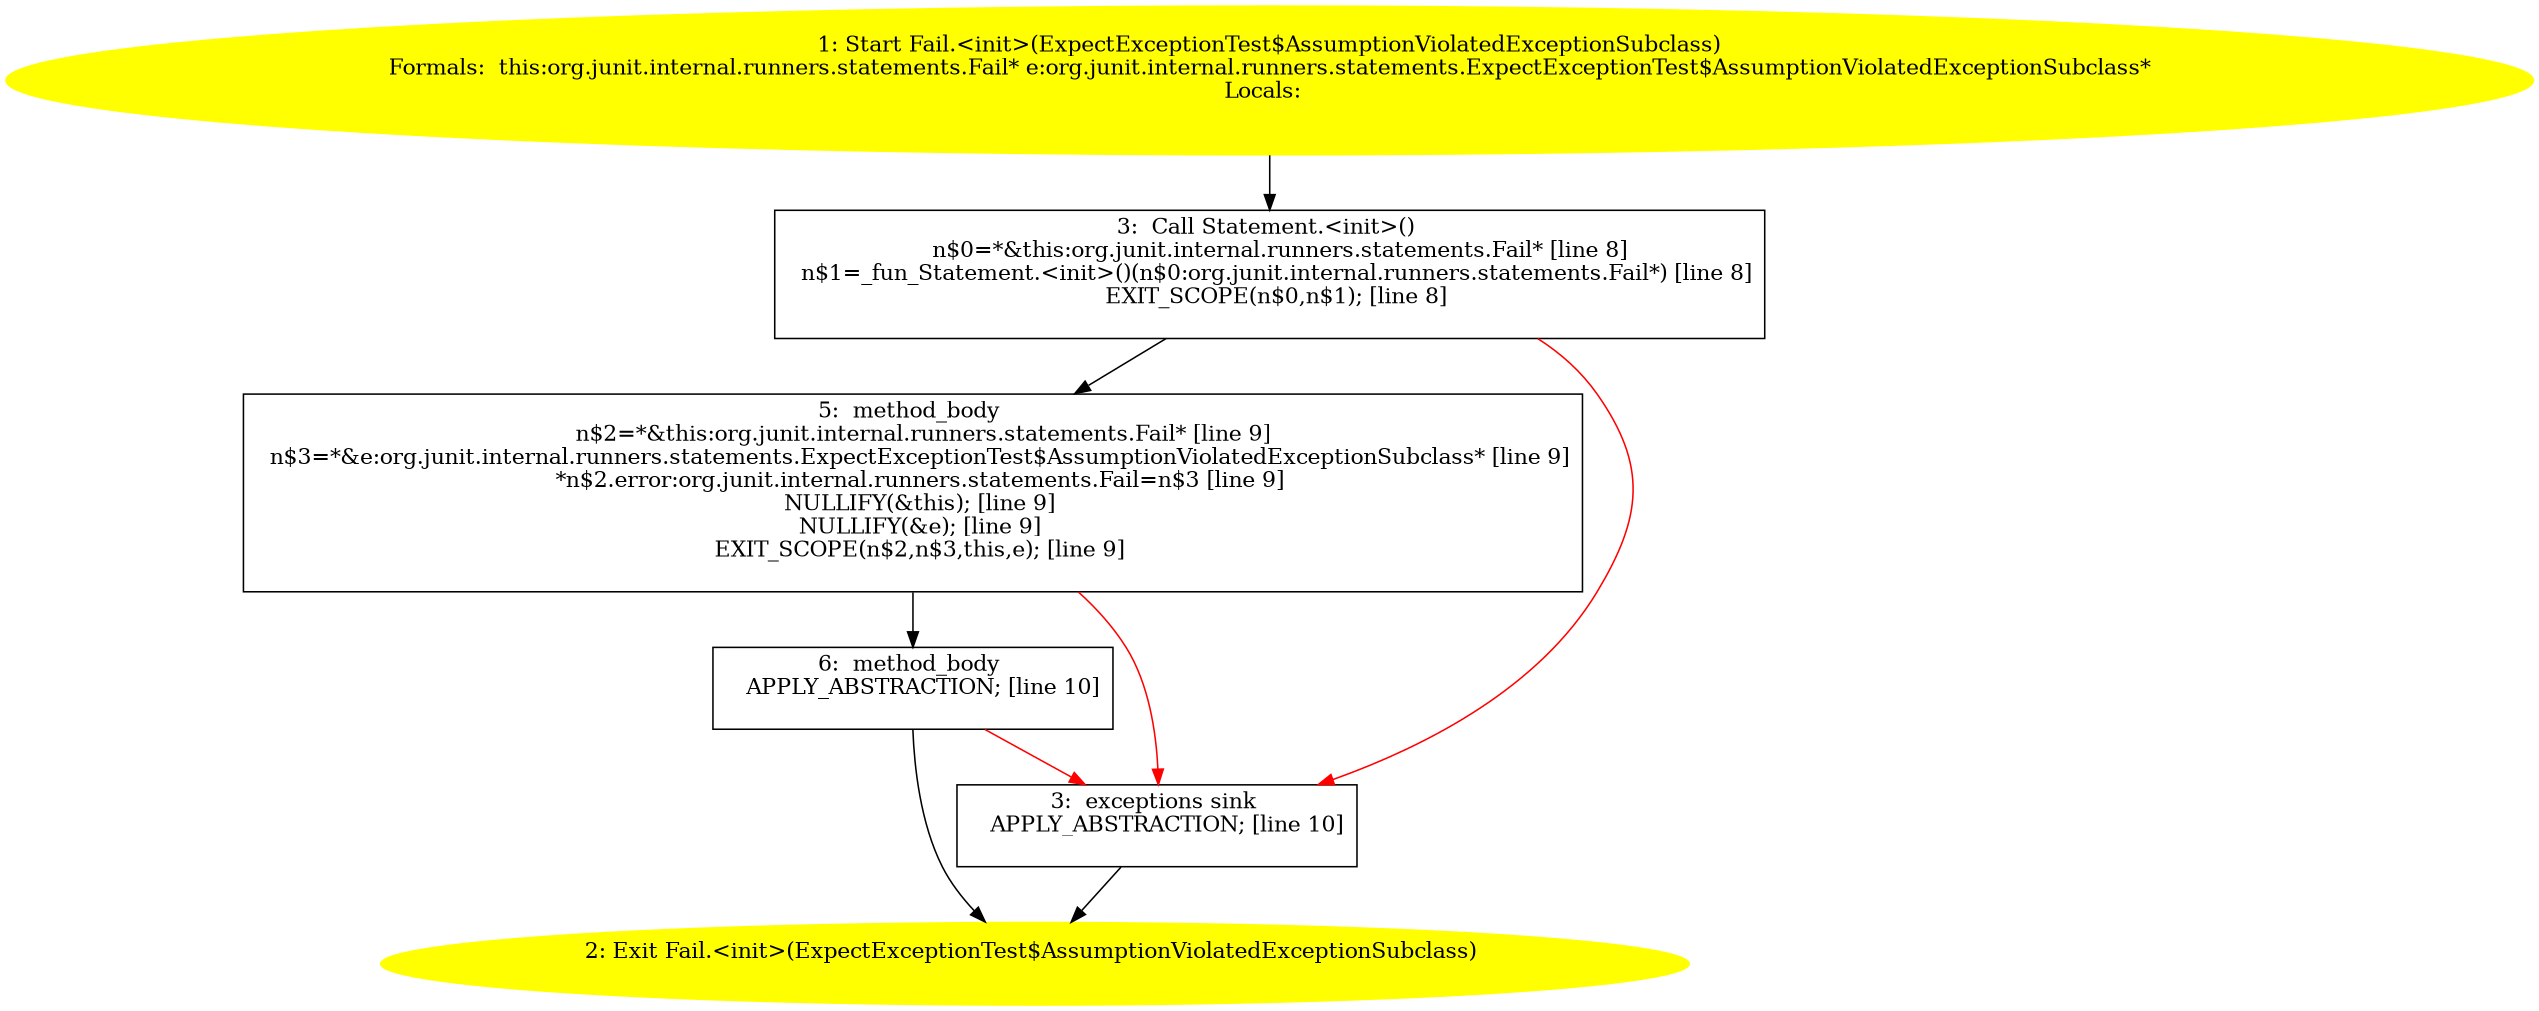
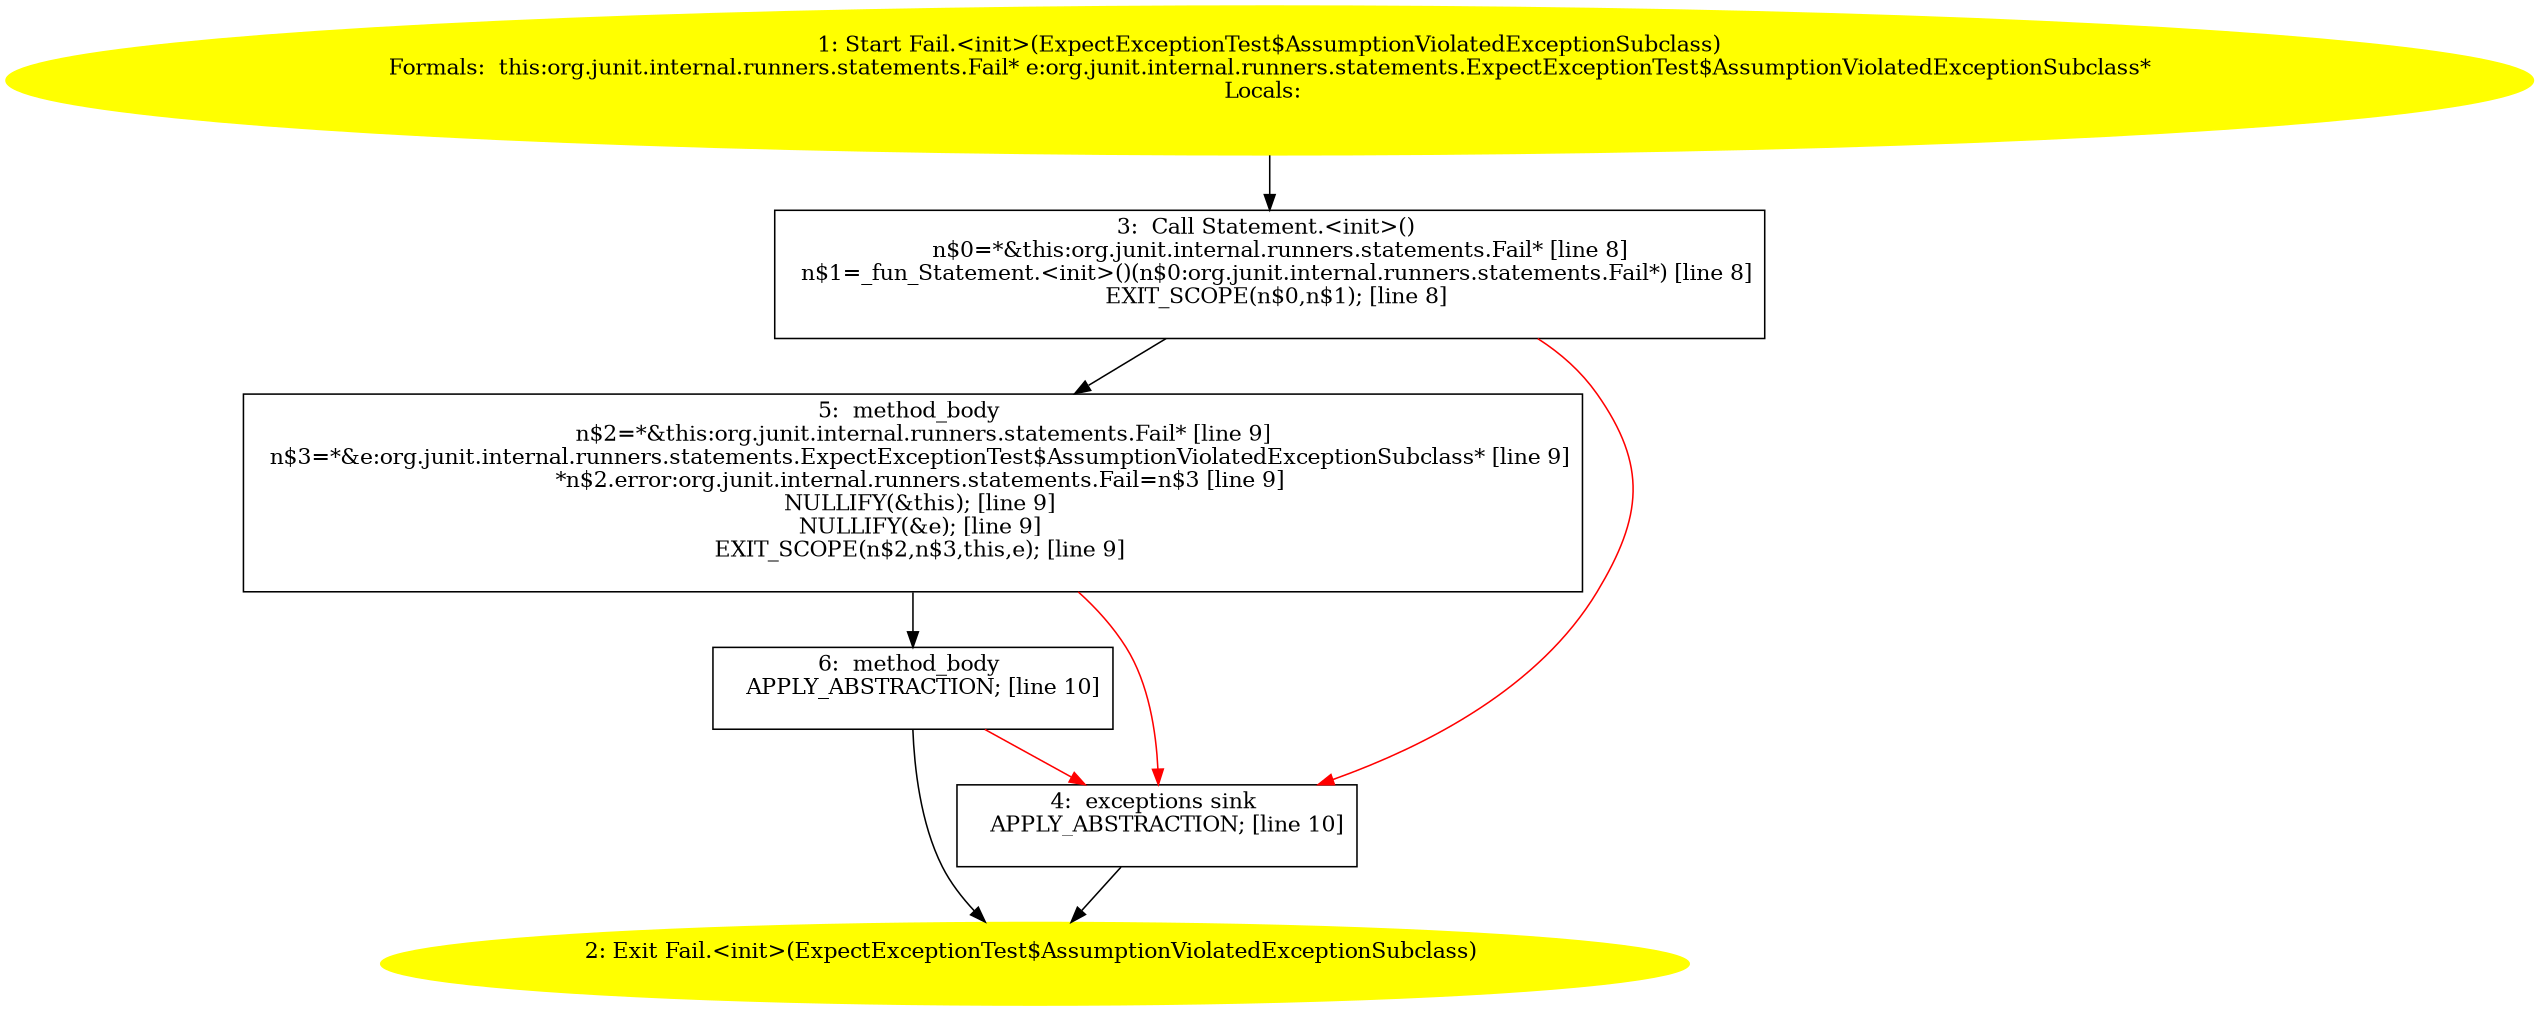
node "3:  exceptions sink APPLY_ABSTRACTION; [line 10]": label "3:  exceptions sink APPLY_ABSTRACTION; [line 10]" -> "4:  exceptions sink APPLY_ABSTRACTION; [line 10]"
